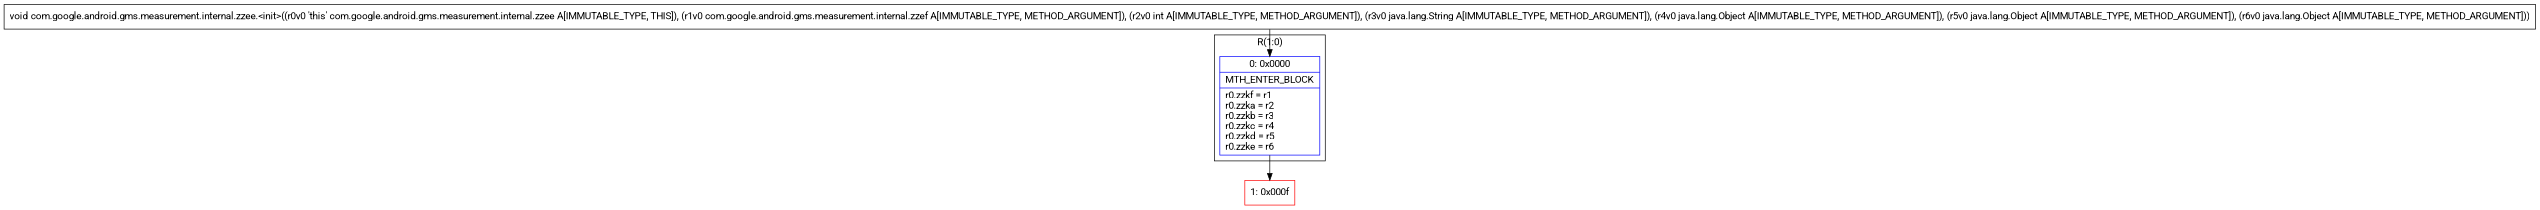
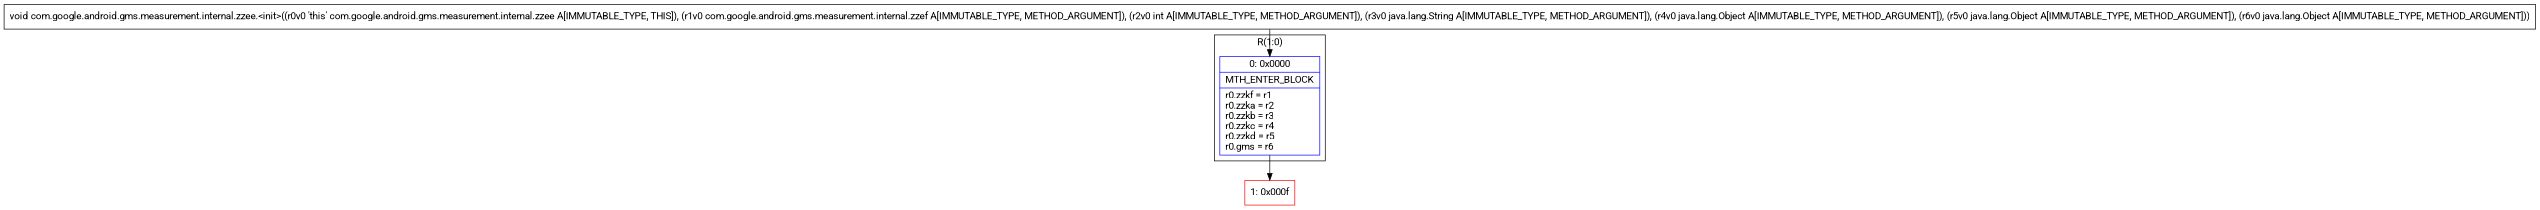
node "0: 0x0000": text "r0.zzke = r6" -> "r0.gms = r6"
